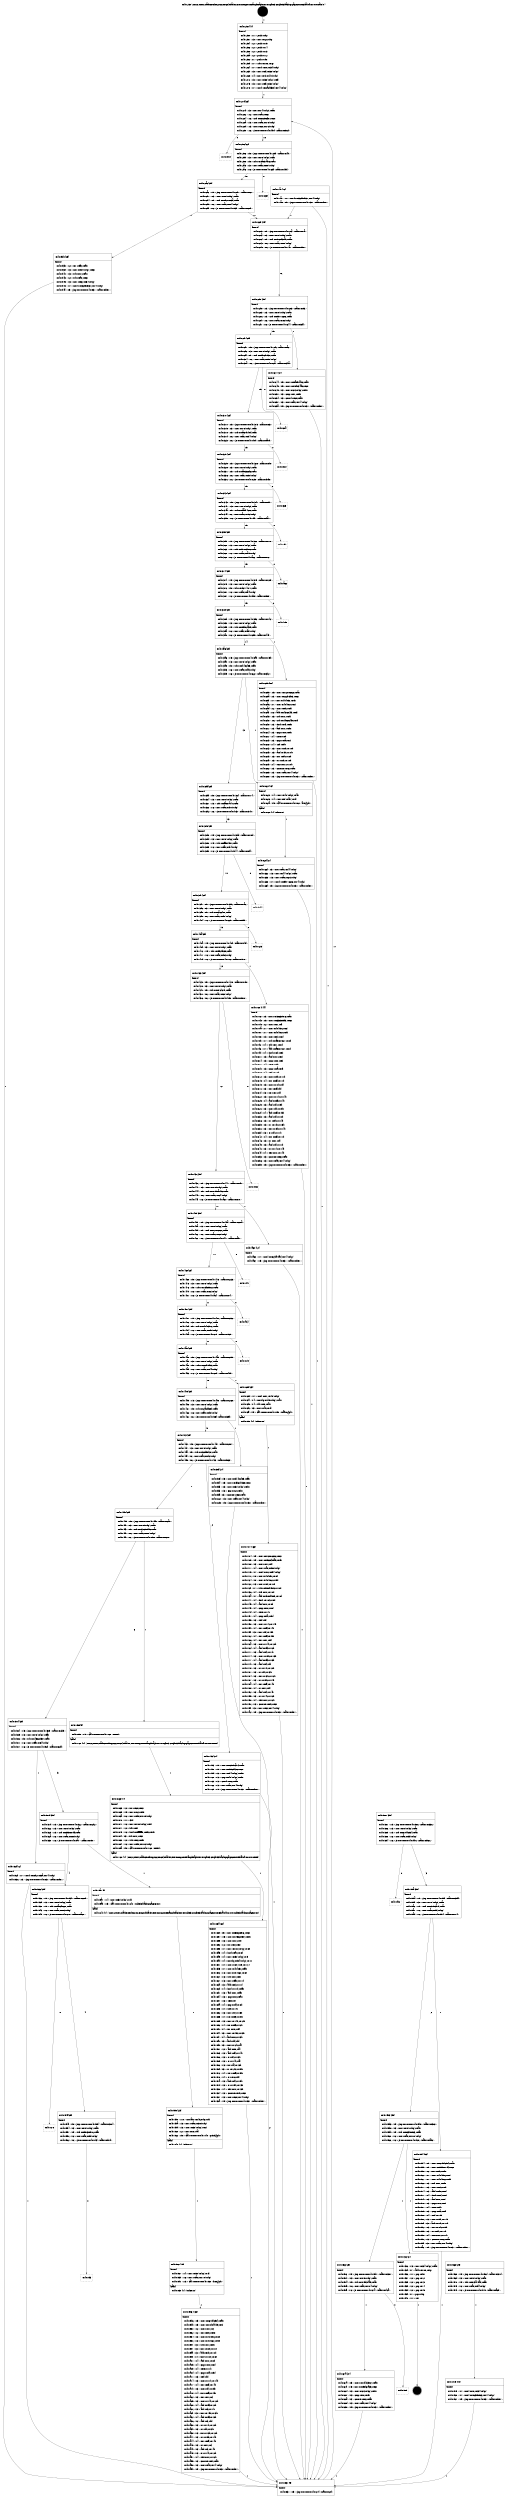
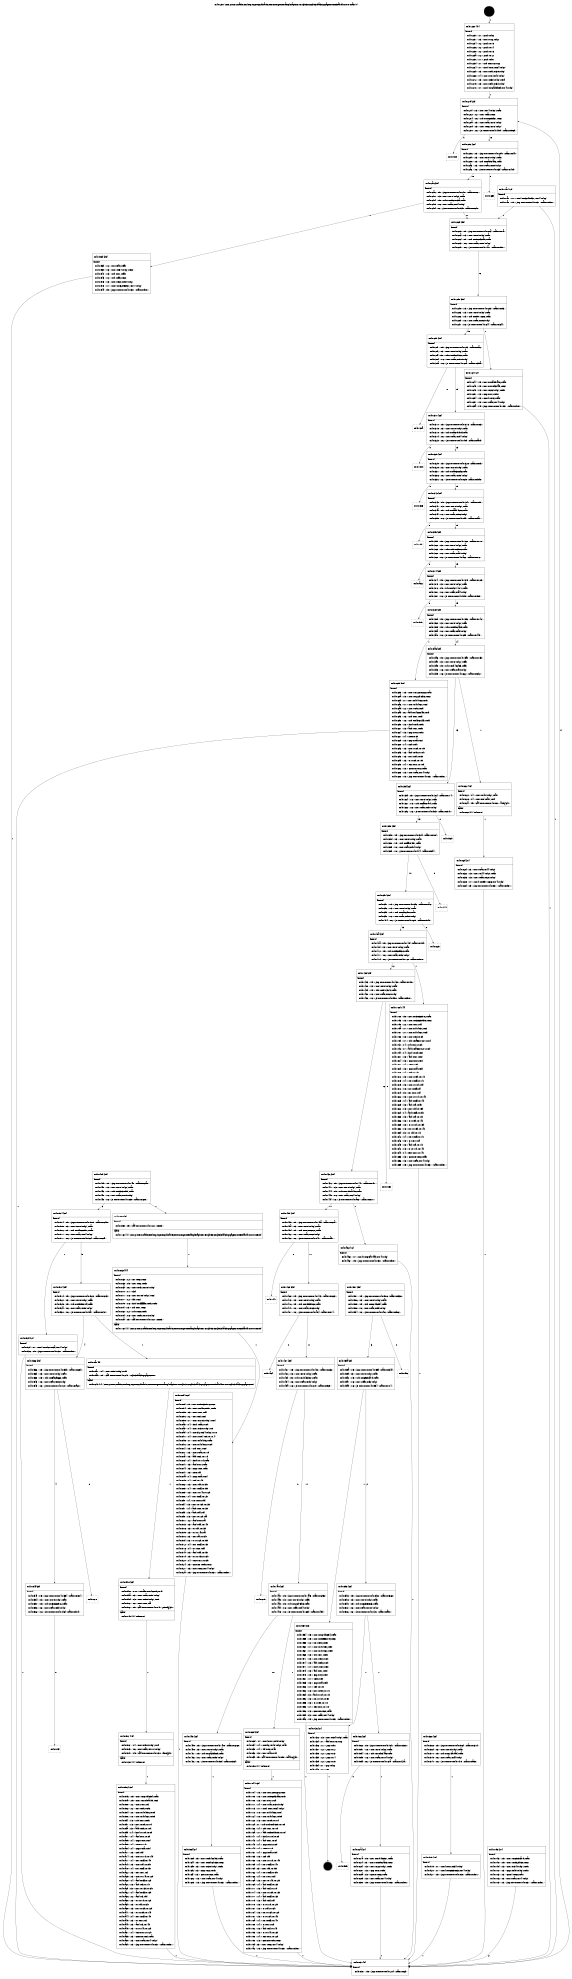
node "0x401b6b": added
node "0x4014d2 [25]": removed
